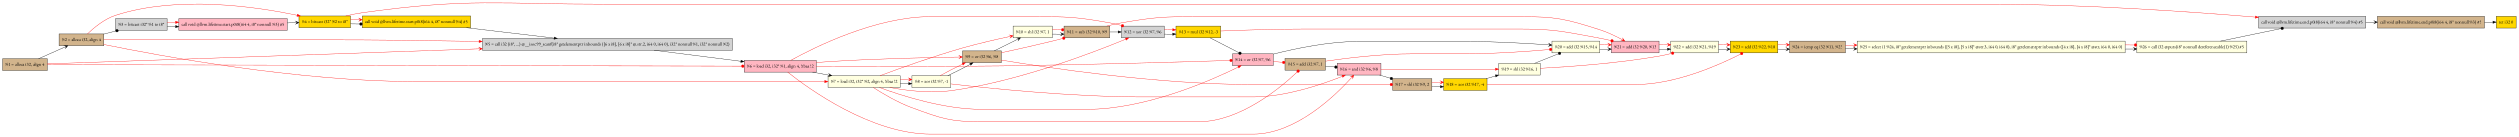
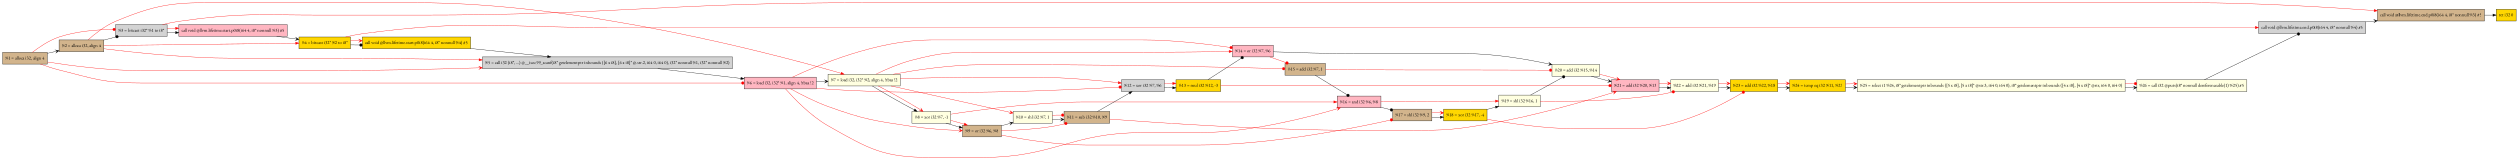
edge "%3 = bitcast i32* %1 to i8*" -> "call void @llvm.lifetime.end.p0i8(i64 4, i8* nonnull %3) #5": added
edge "%1 = alloca i32, align 4" -> "%3 = bitcast i32* %1 to i8*": added
node "%24 = icmp eq i32 %11, %23": fillcolor tan -> gold
